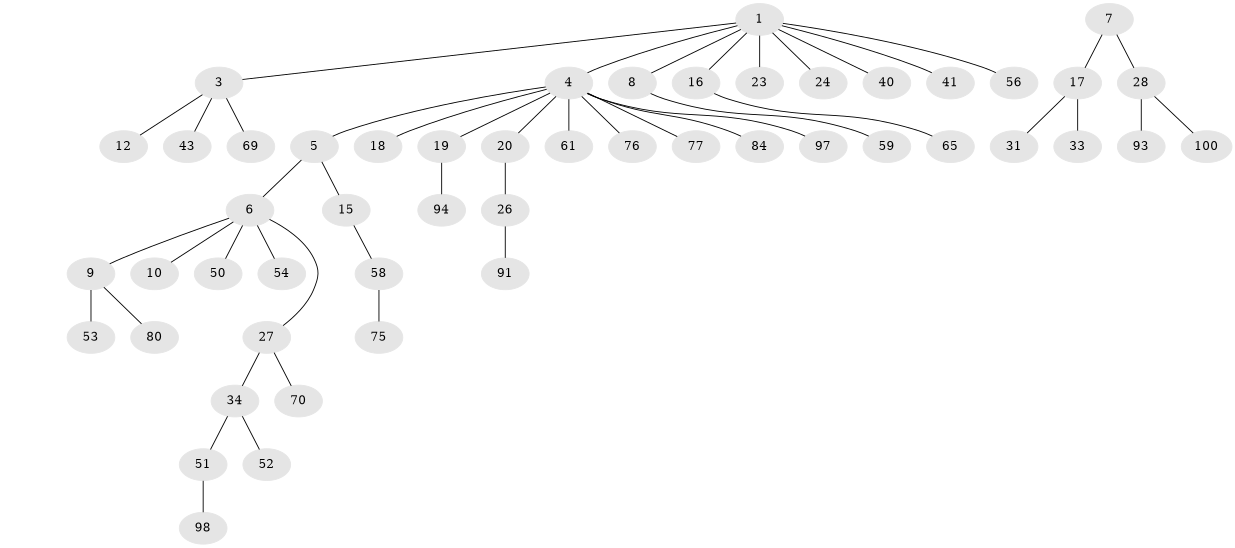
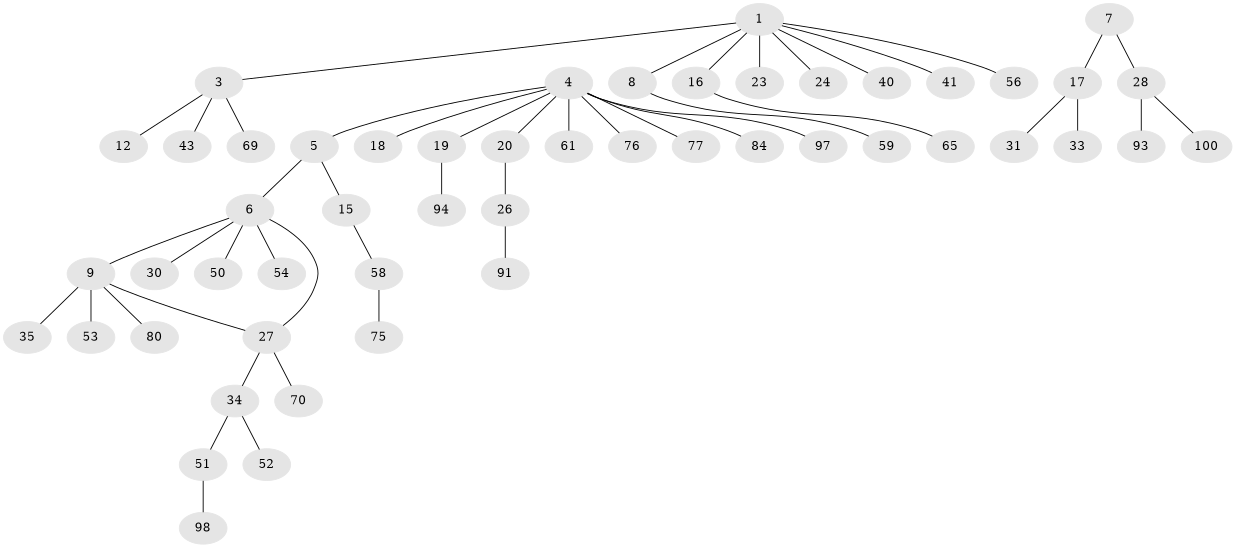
edge "1" -- "4": removed
node "10": label "10" -> "30"
edge "9" -- "27": added
node "35": added
